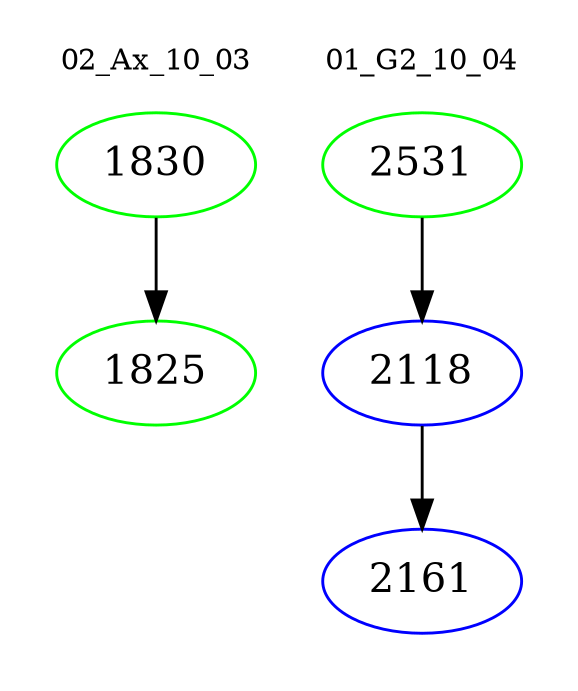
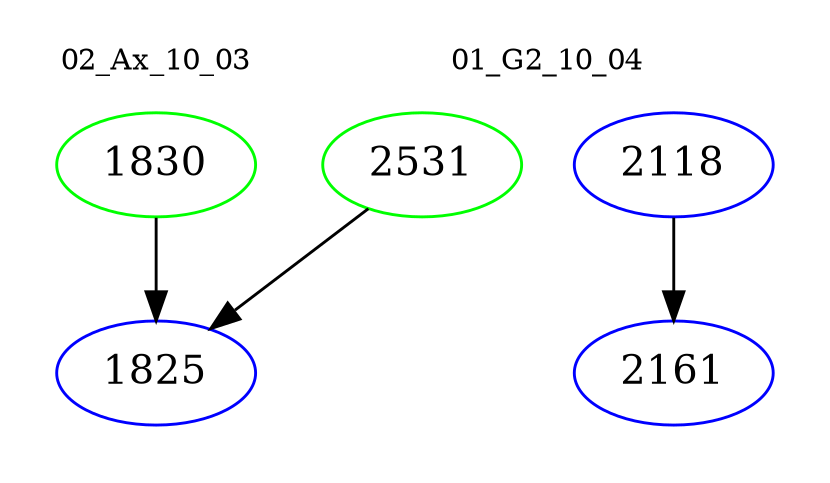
edge "2531" -> "2118": now "2531" -> "1825"
node "1825": color green -> blue
